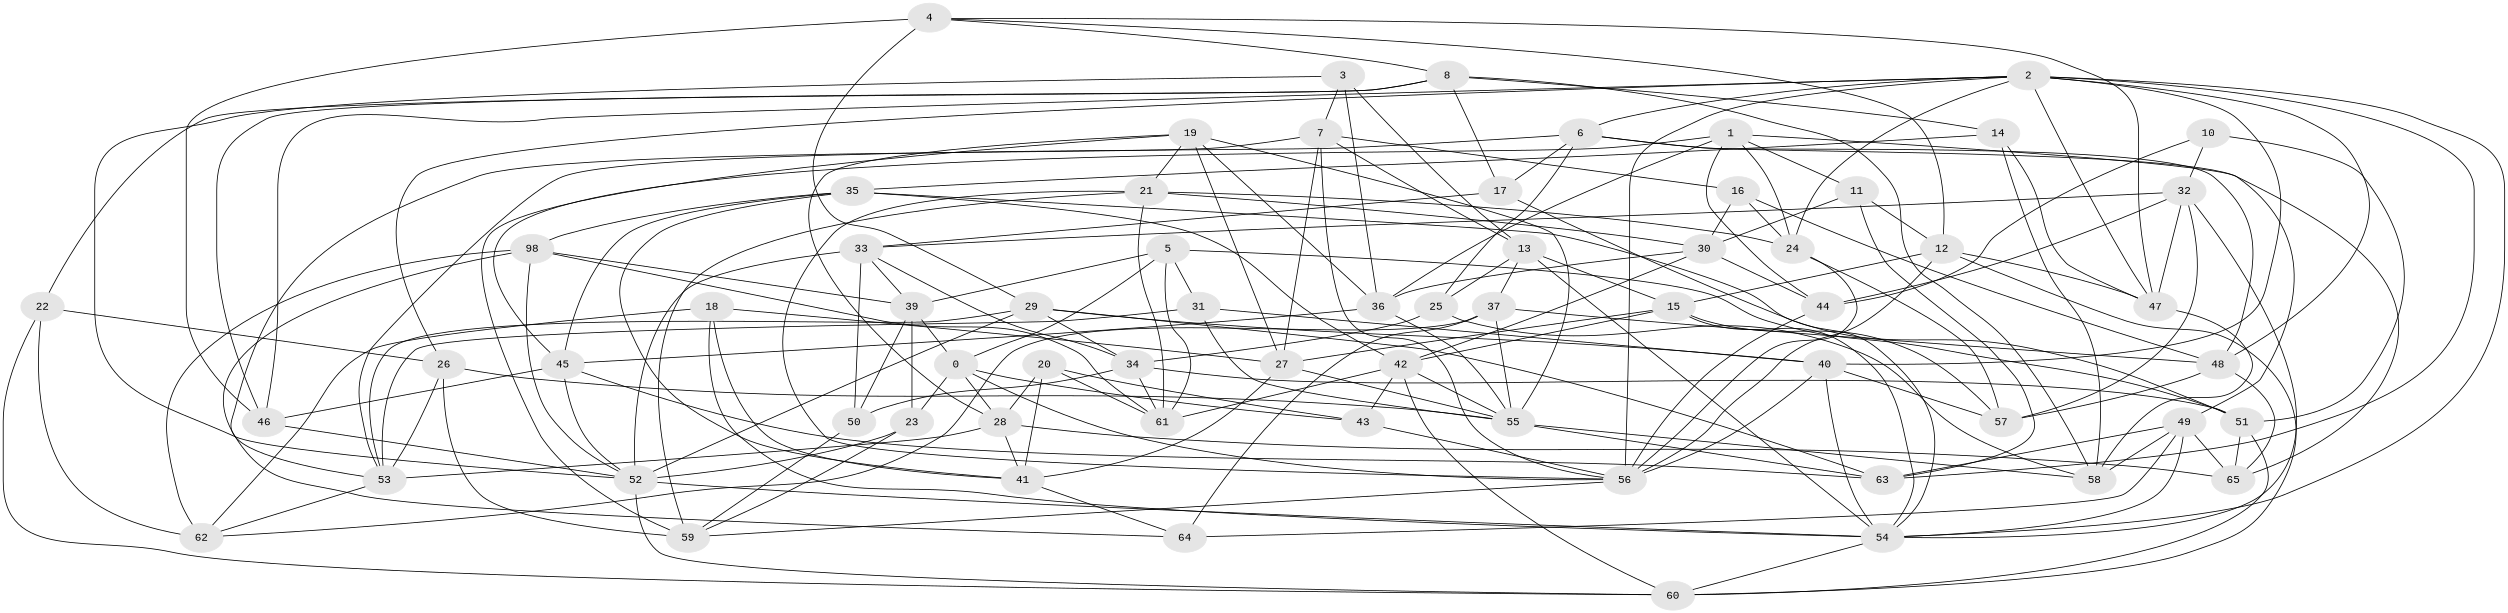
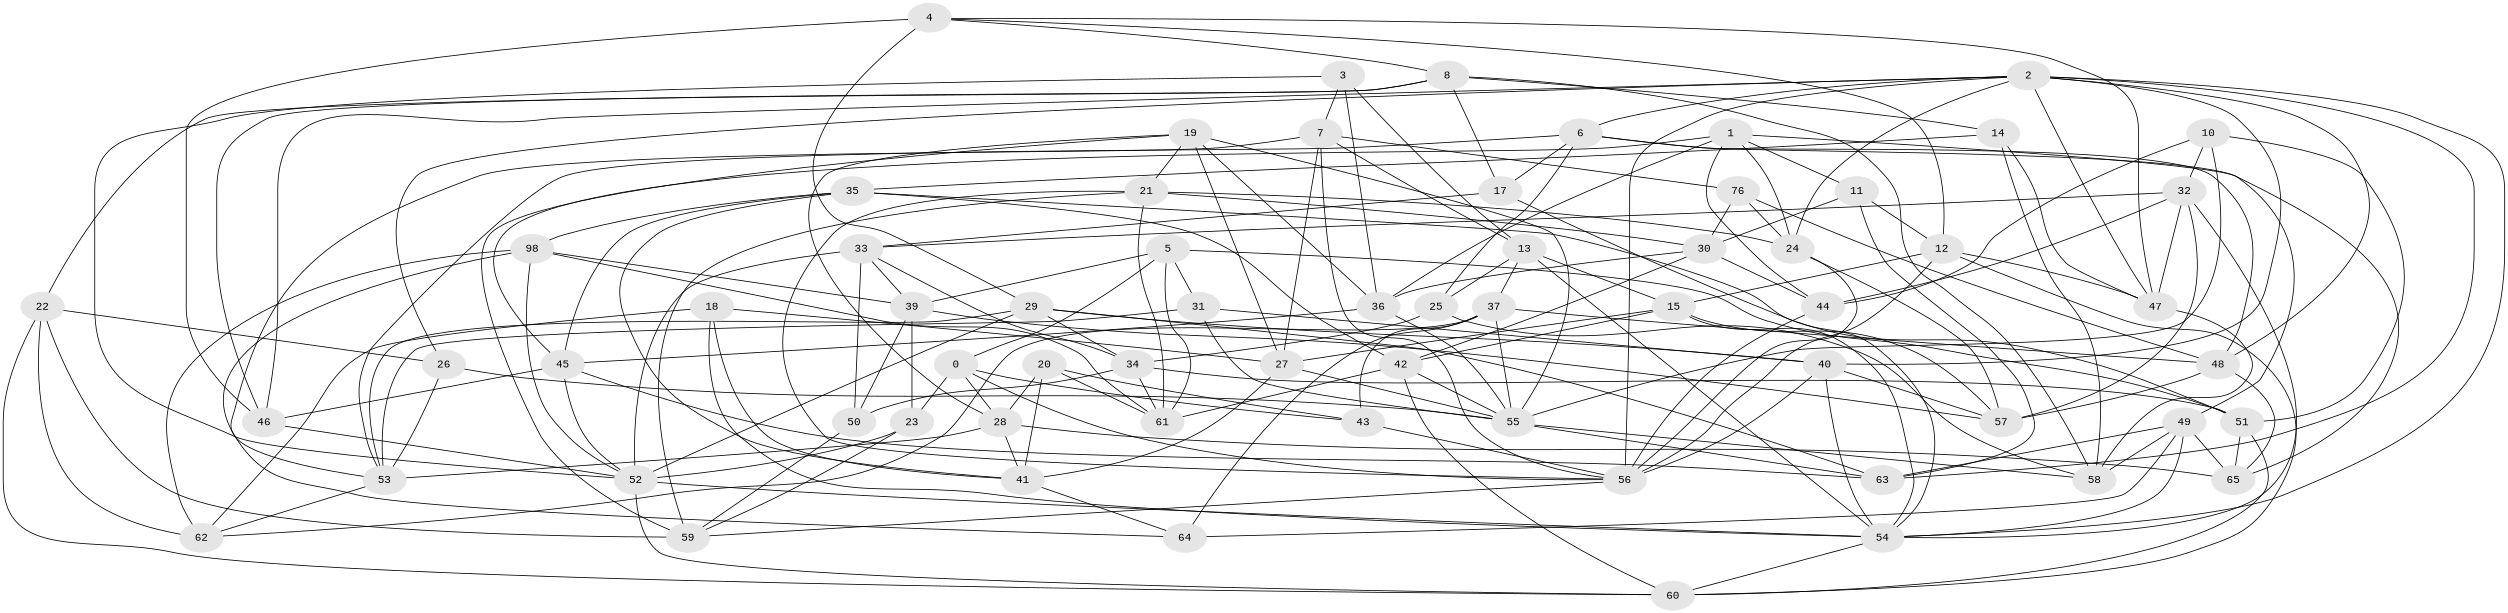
node "16": label "16" -> "76"
edge "39" -- "0": now "39" -- "57"
edge "10" -- "55": added
edge "42" -- "43": now "37" -- "43"
edge "26" -- "59": now "22" -- "59"
